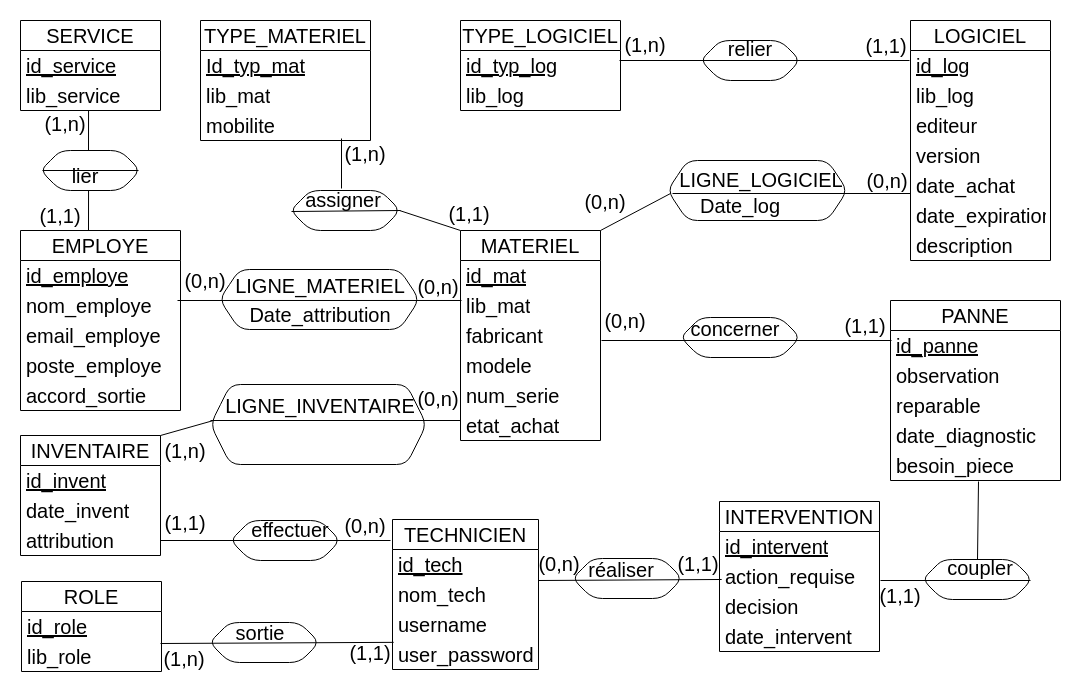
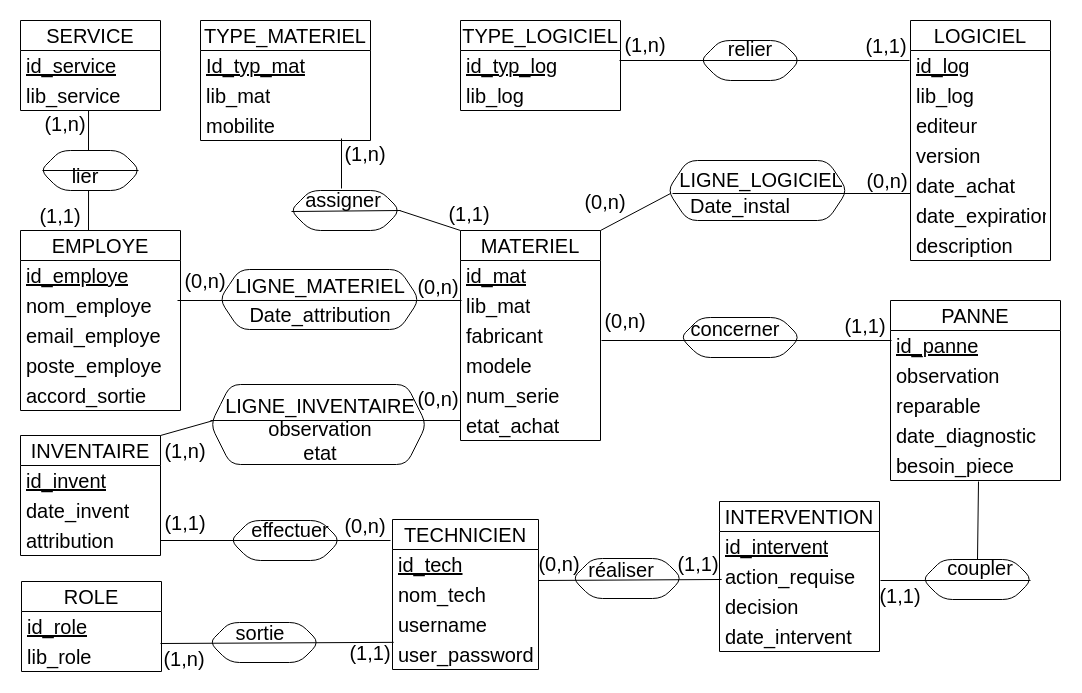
node "Date_log": label "Date_log" -> "Date_instal"
node "observation etat": added
